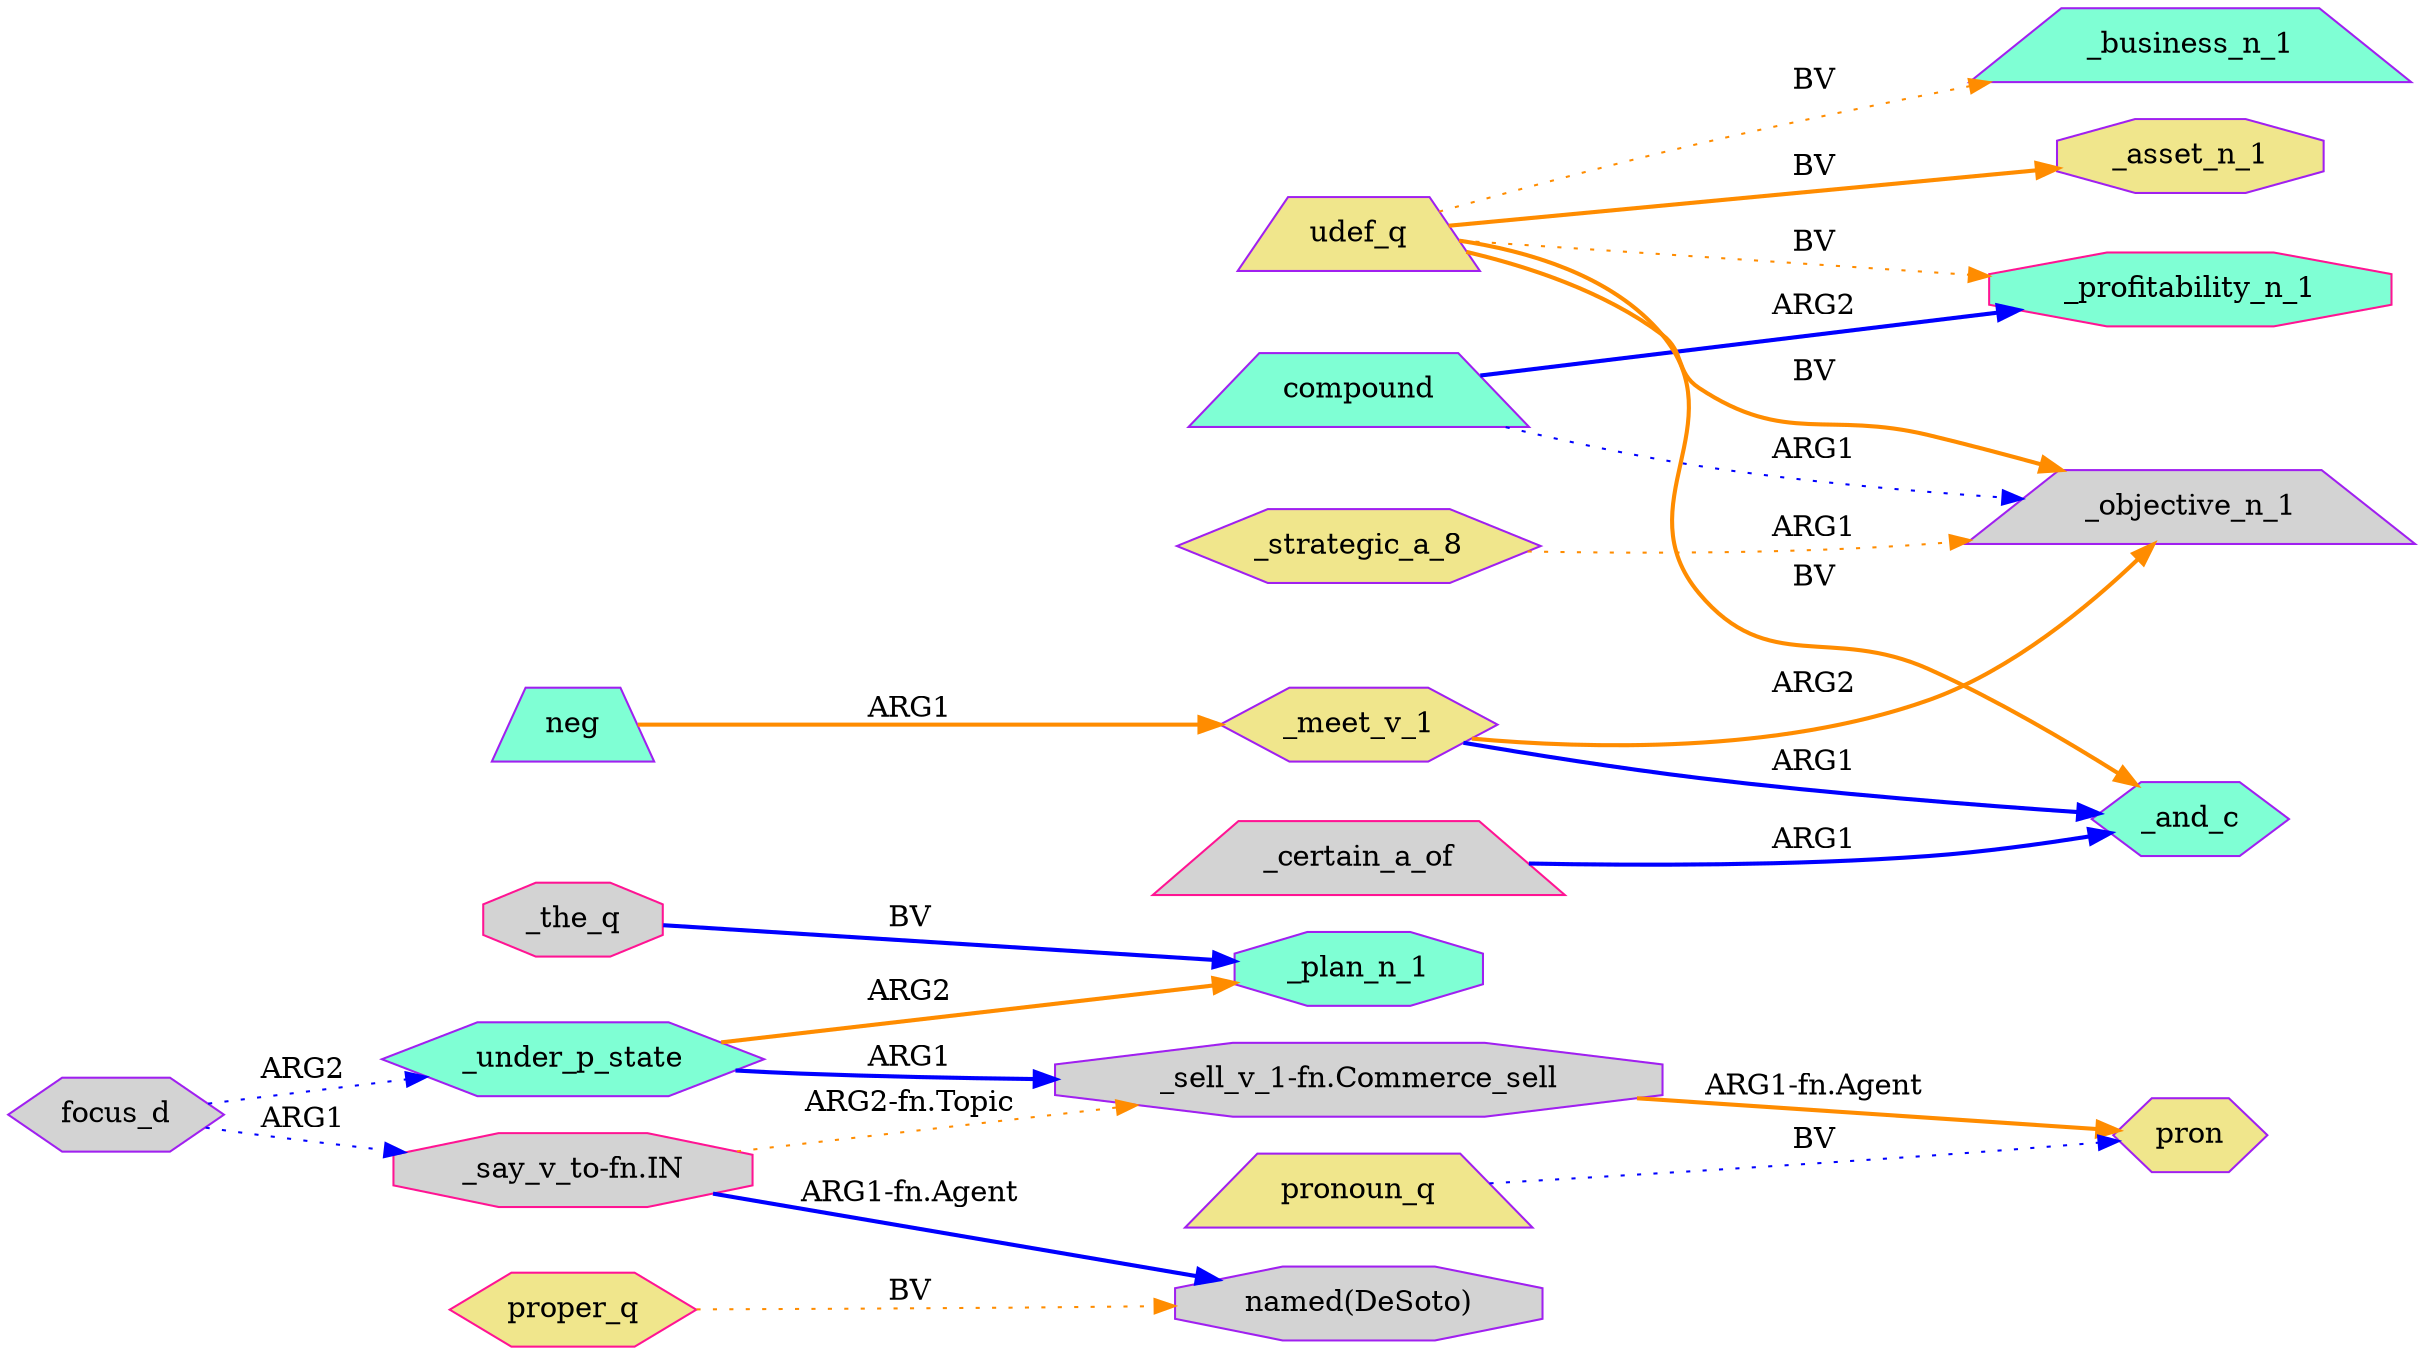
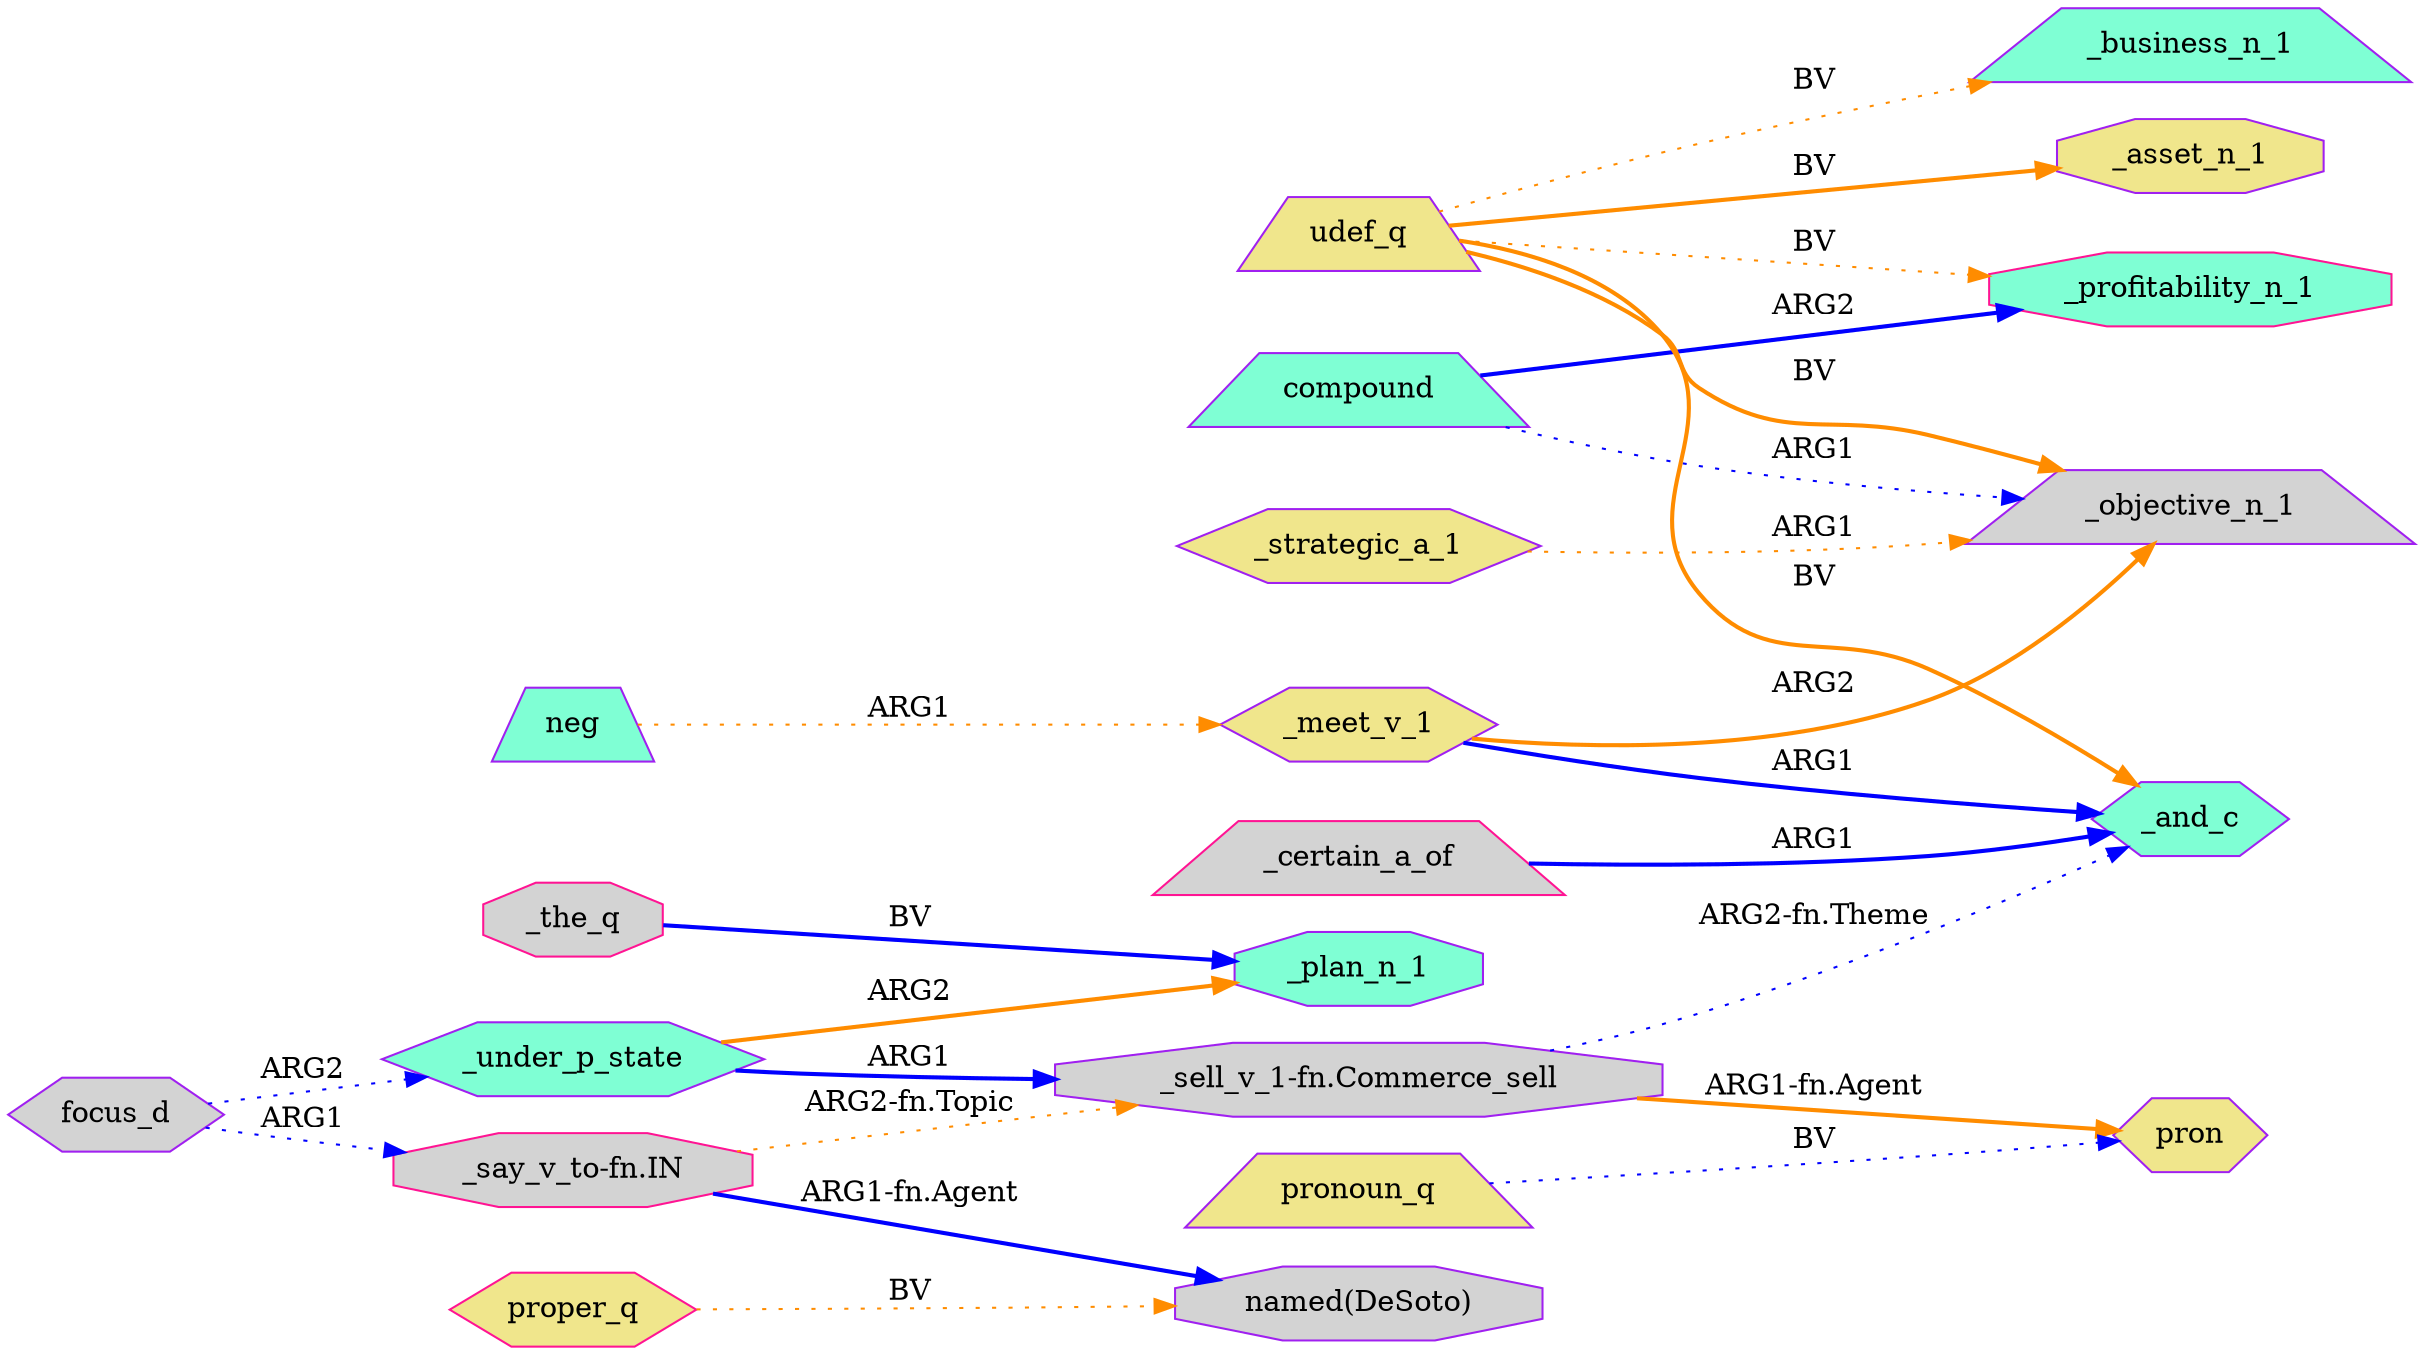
node "_strategic_a_8": label "_strategic_a_8" -> "_strategic_a_1"
edge "neg" -> "_meet_v_1": style bold -> dotted
edge "_sell_v_1-fn.Commerce_sell" -> "_and_c": added, label "ARG2-fn.Theme"
